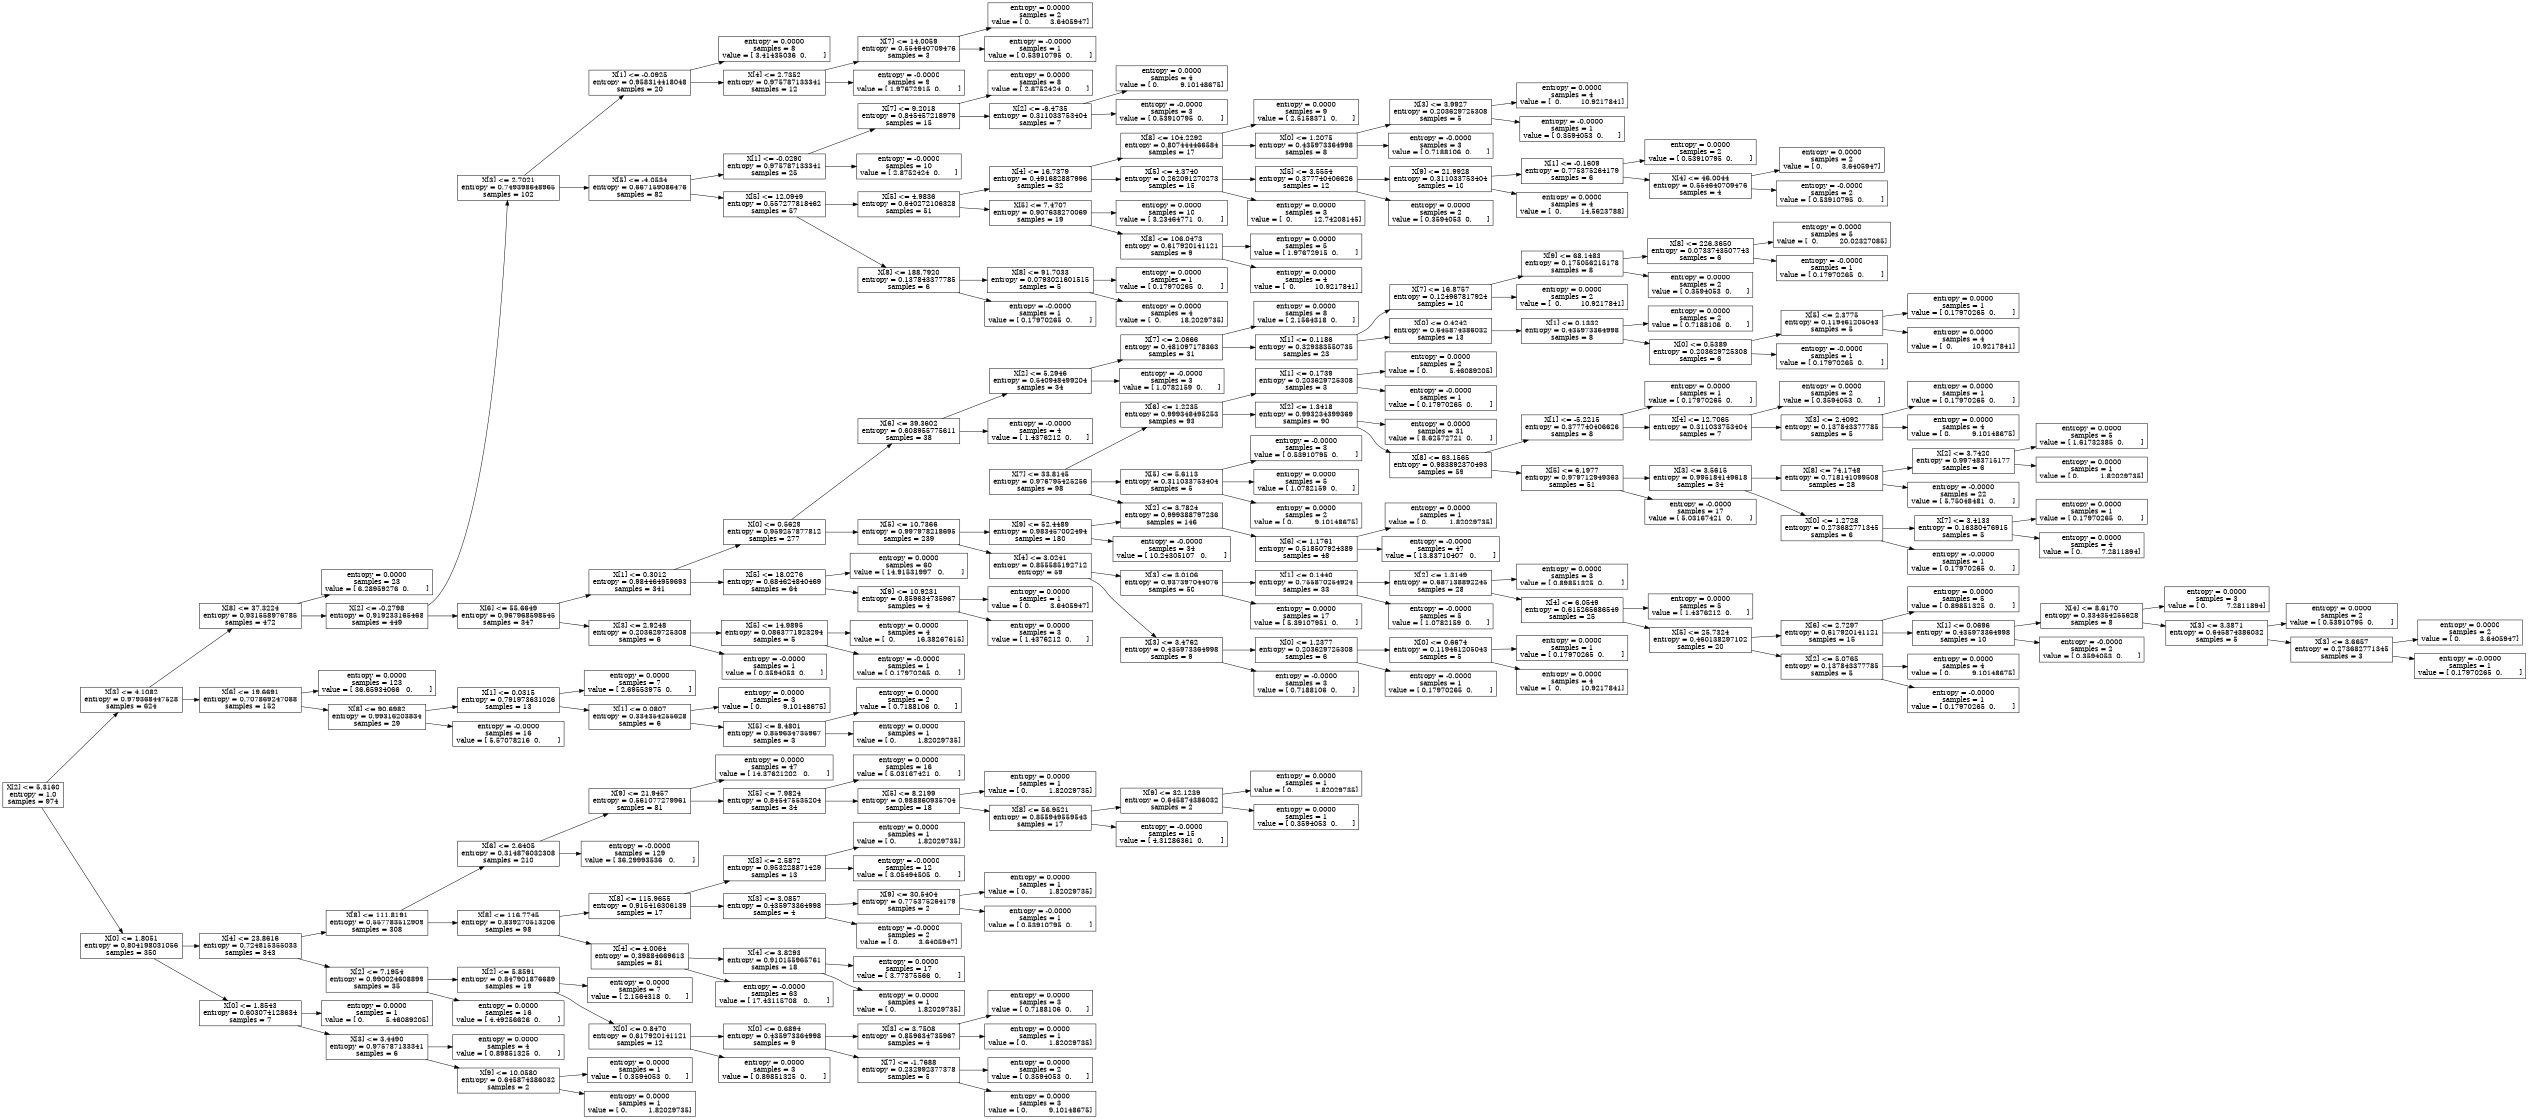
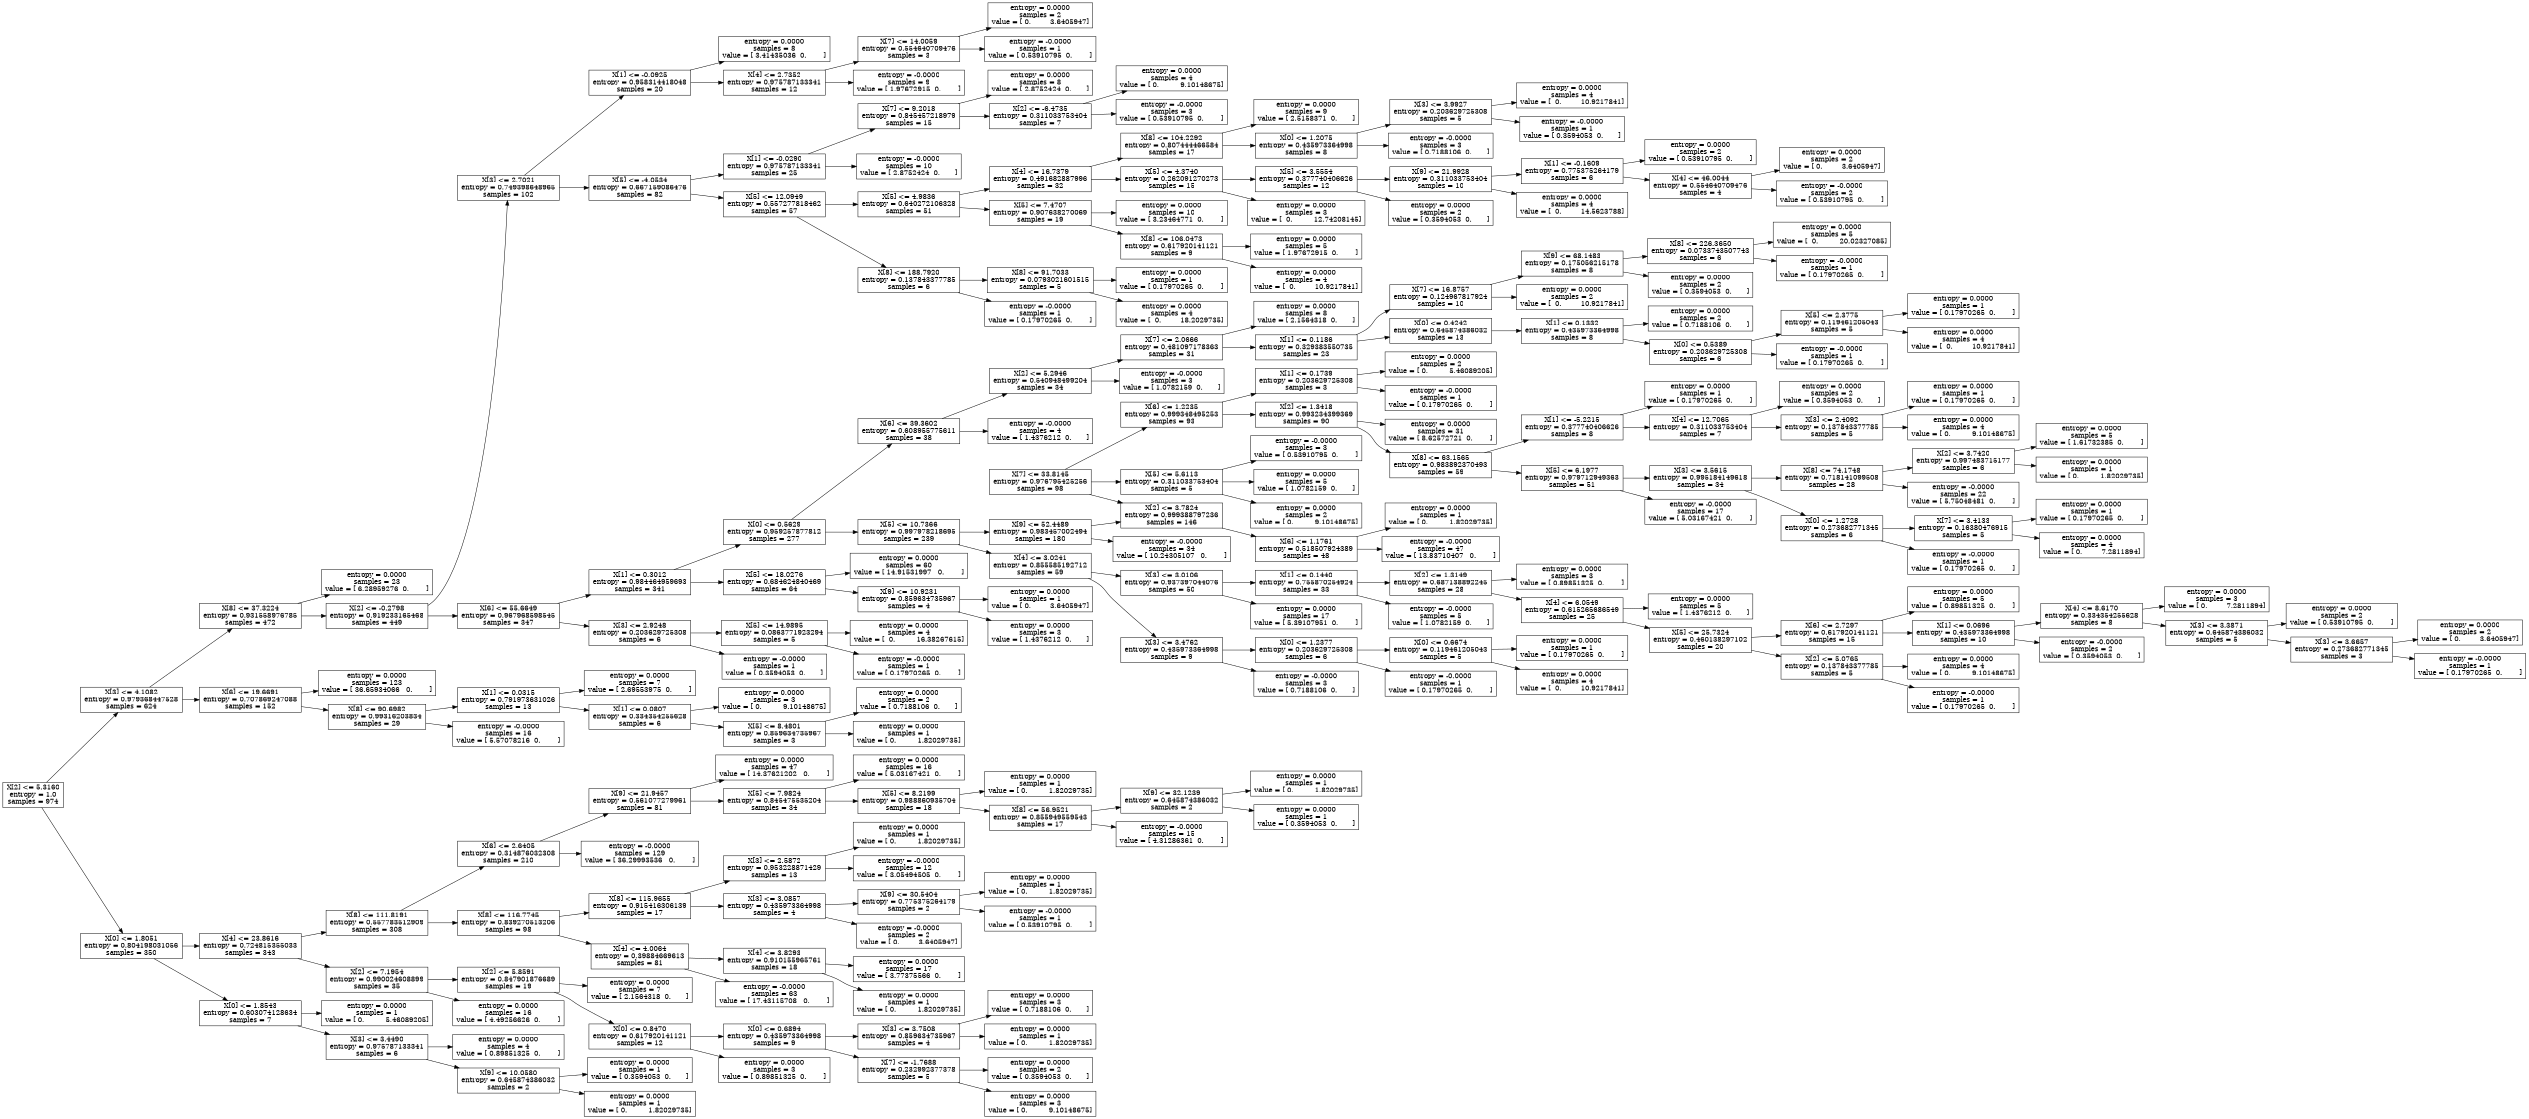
node "X[4] <= 3.0241 entropy = 0.855585192712 entropy = 59": label "X[4] <= 3.0241 entropy = 0.855585192712 entropy = 59" -> "X[4] <= 3.0241 entropy = 0.855585192712 samples = 59"
